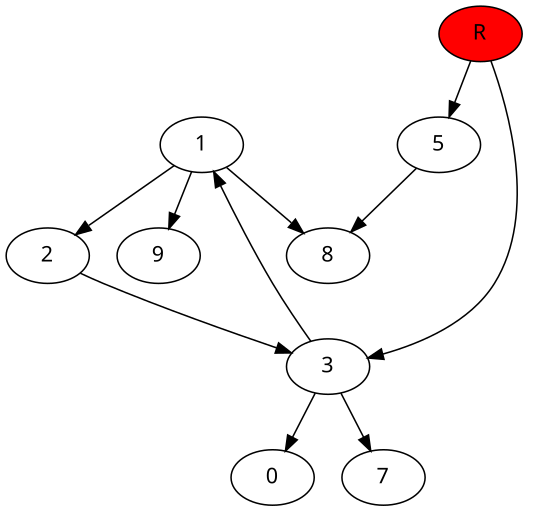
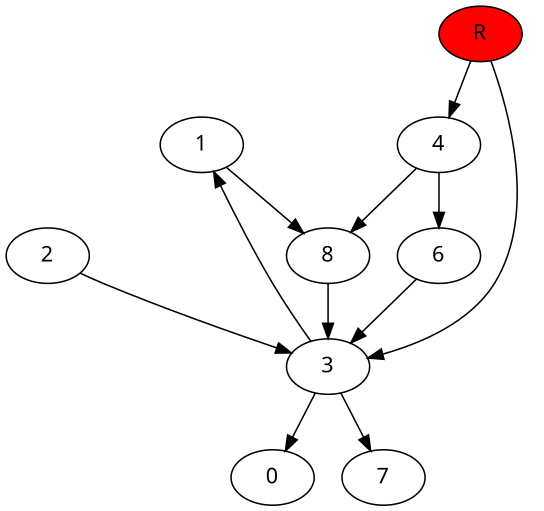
node "5": label "5" -> "4"
edge "1" -> "2": removed
node "9": removed
node "6": added
edge "8" -> "3": added
